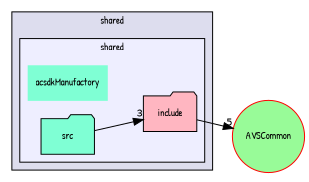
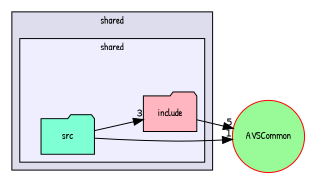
node "acsdkManufactory": removed
edge "src" -> "AVSCommon": added
